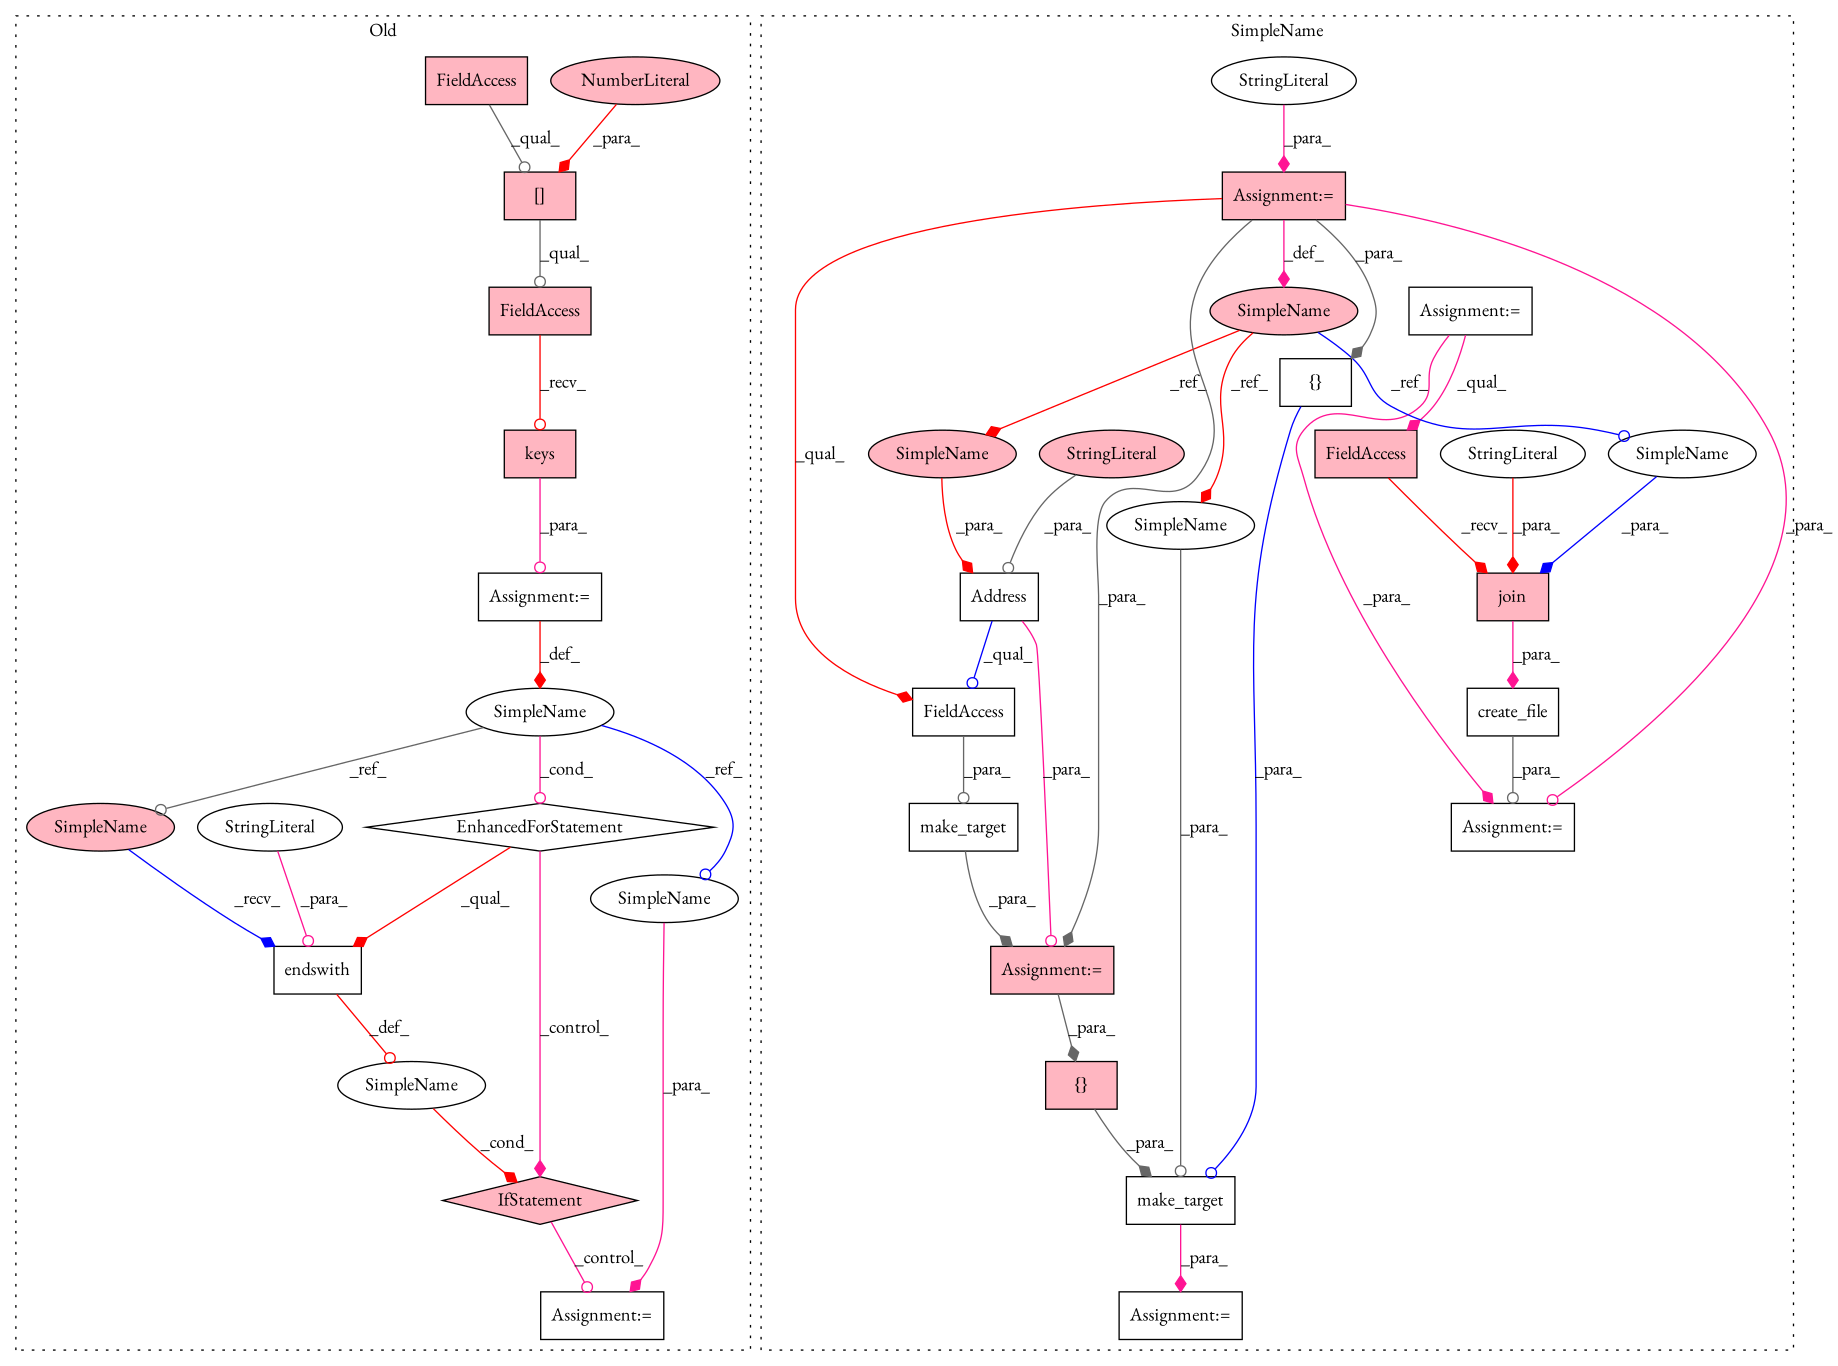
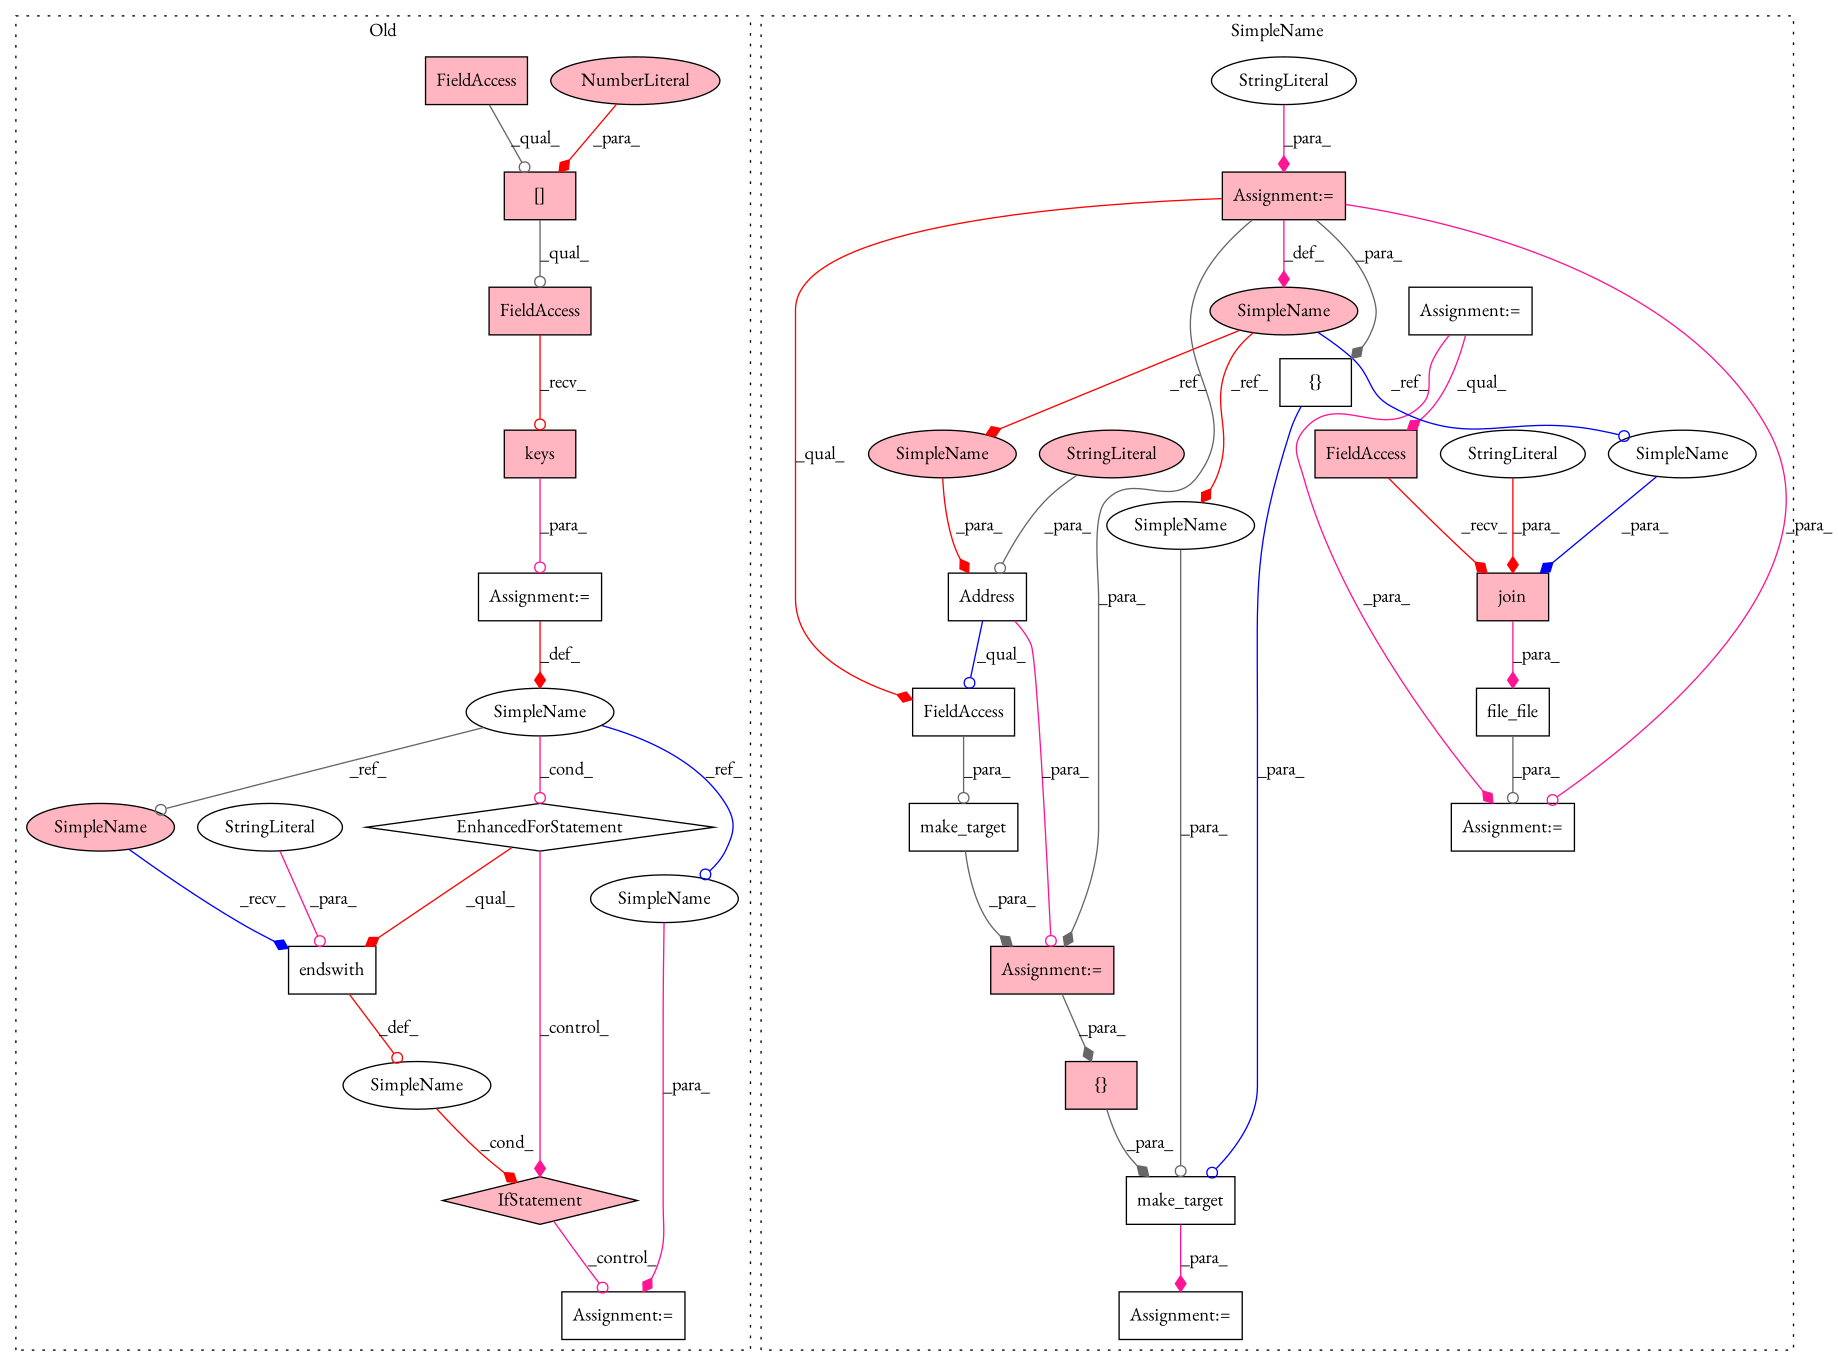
node "create_file": label "create_file" -> "file_file"
